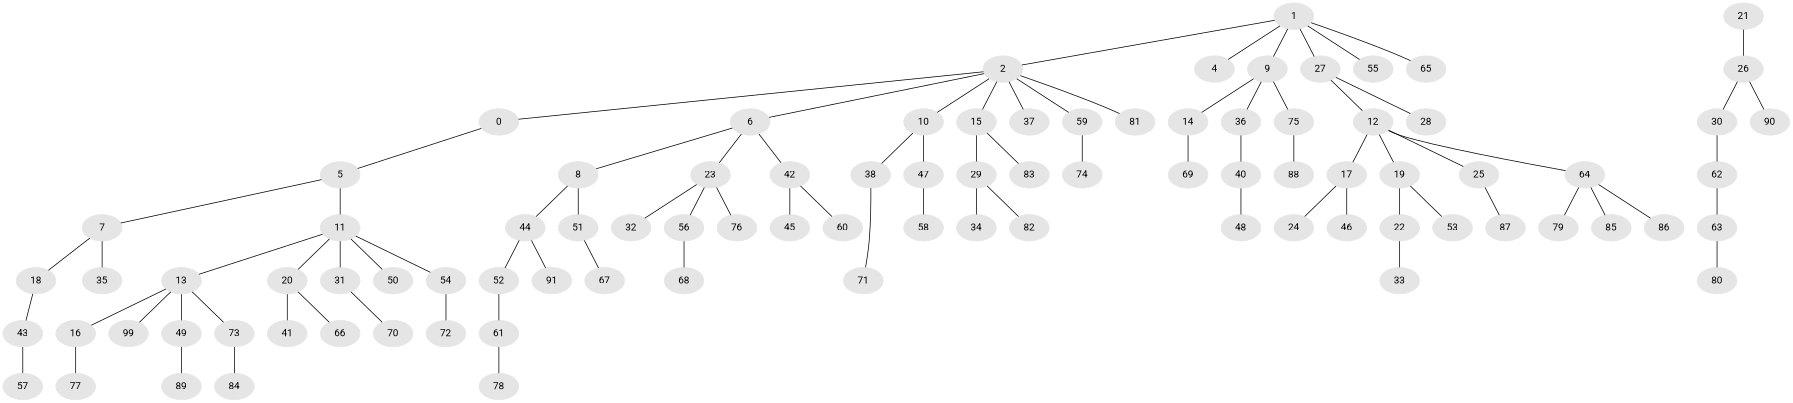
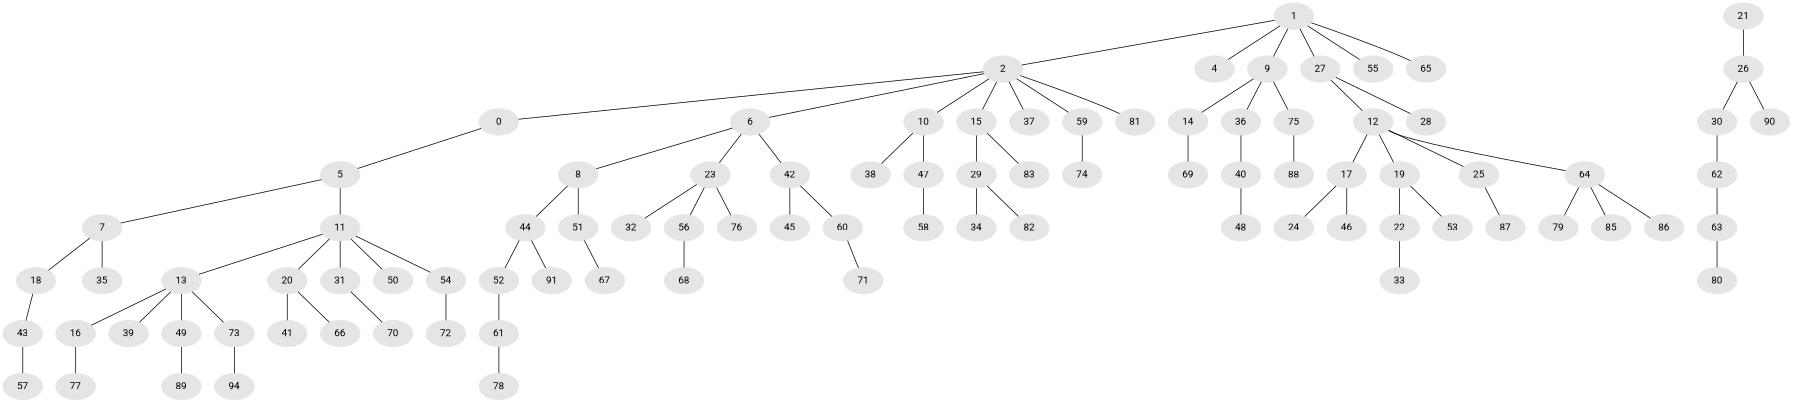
edge "38" -- "71": now "60" -- "71"
node "99": label "99" -> "39"
node "84": label "84" -> "94"
